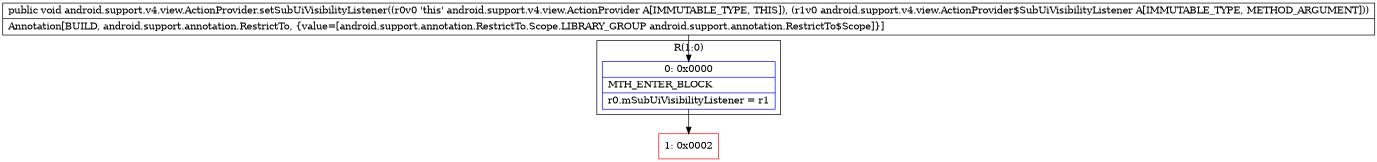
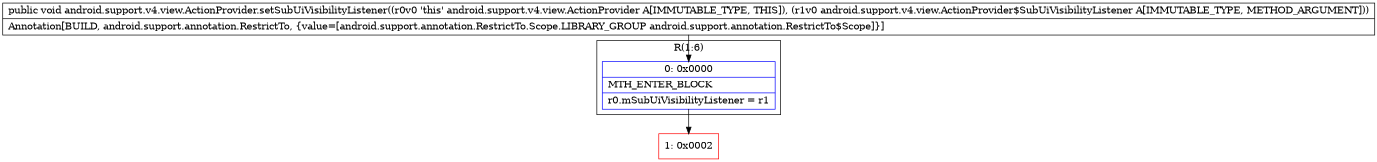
cluster "R(1:0)": label "R(1:0)" -> "R(1:6)"
